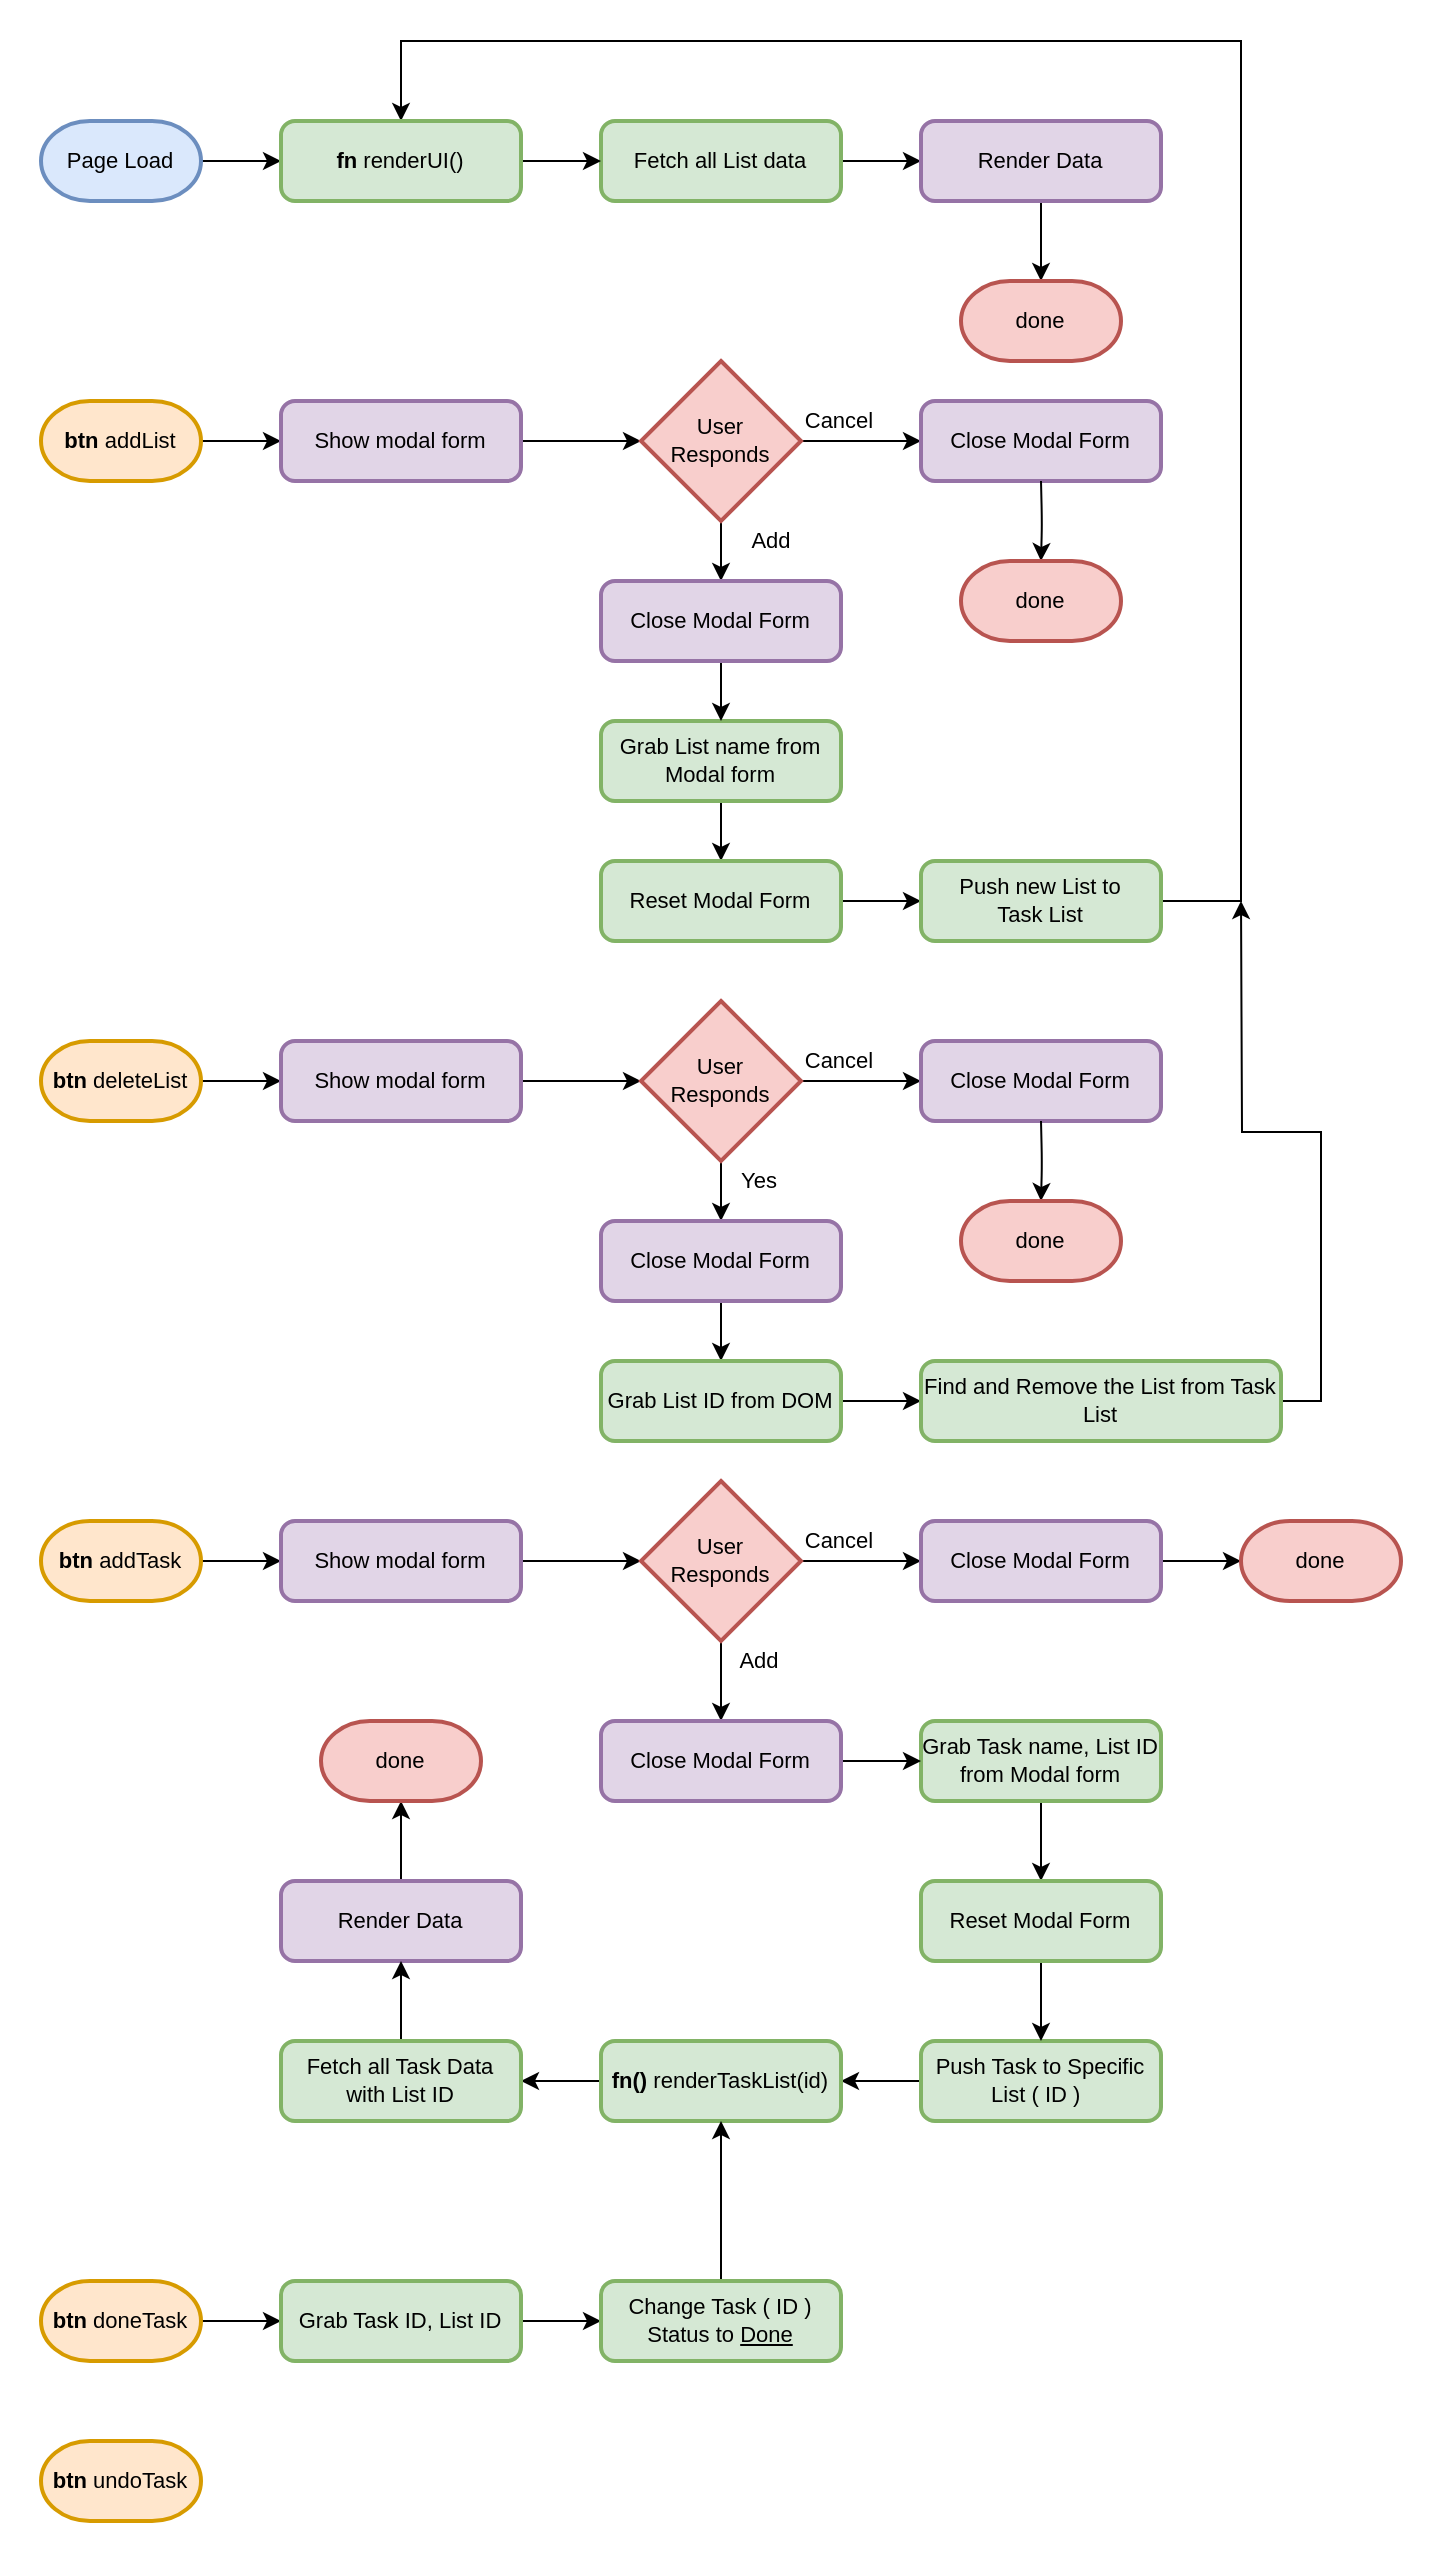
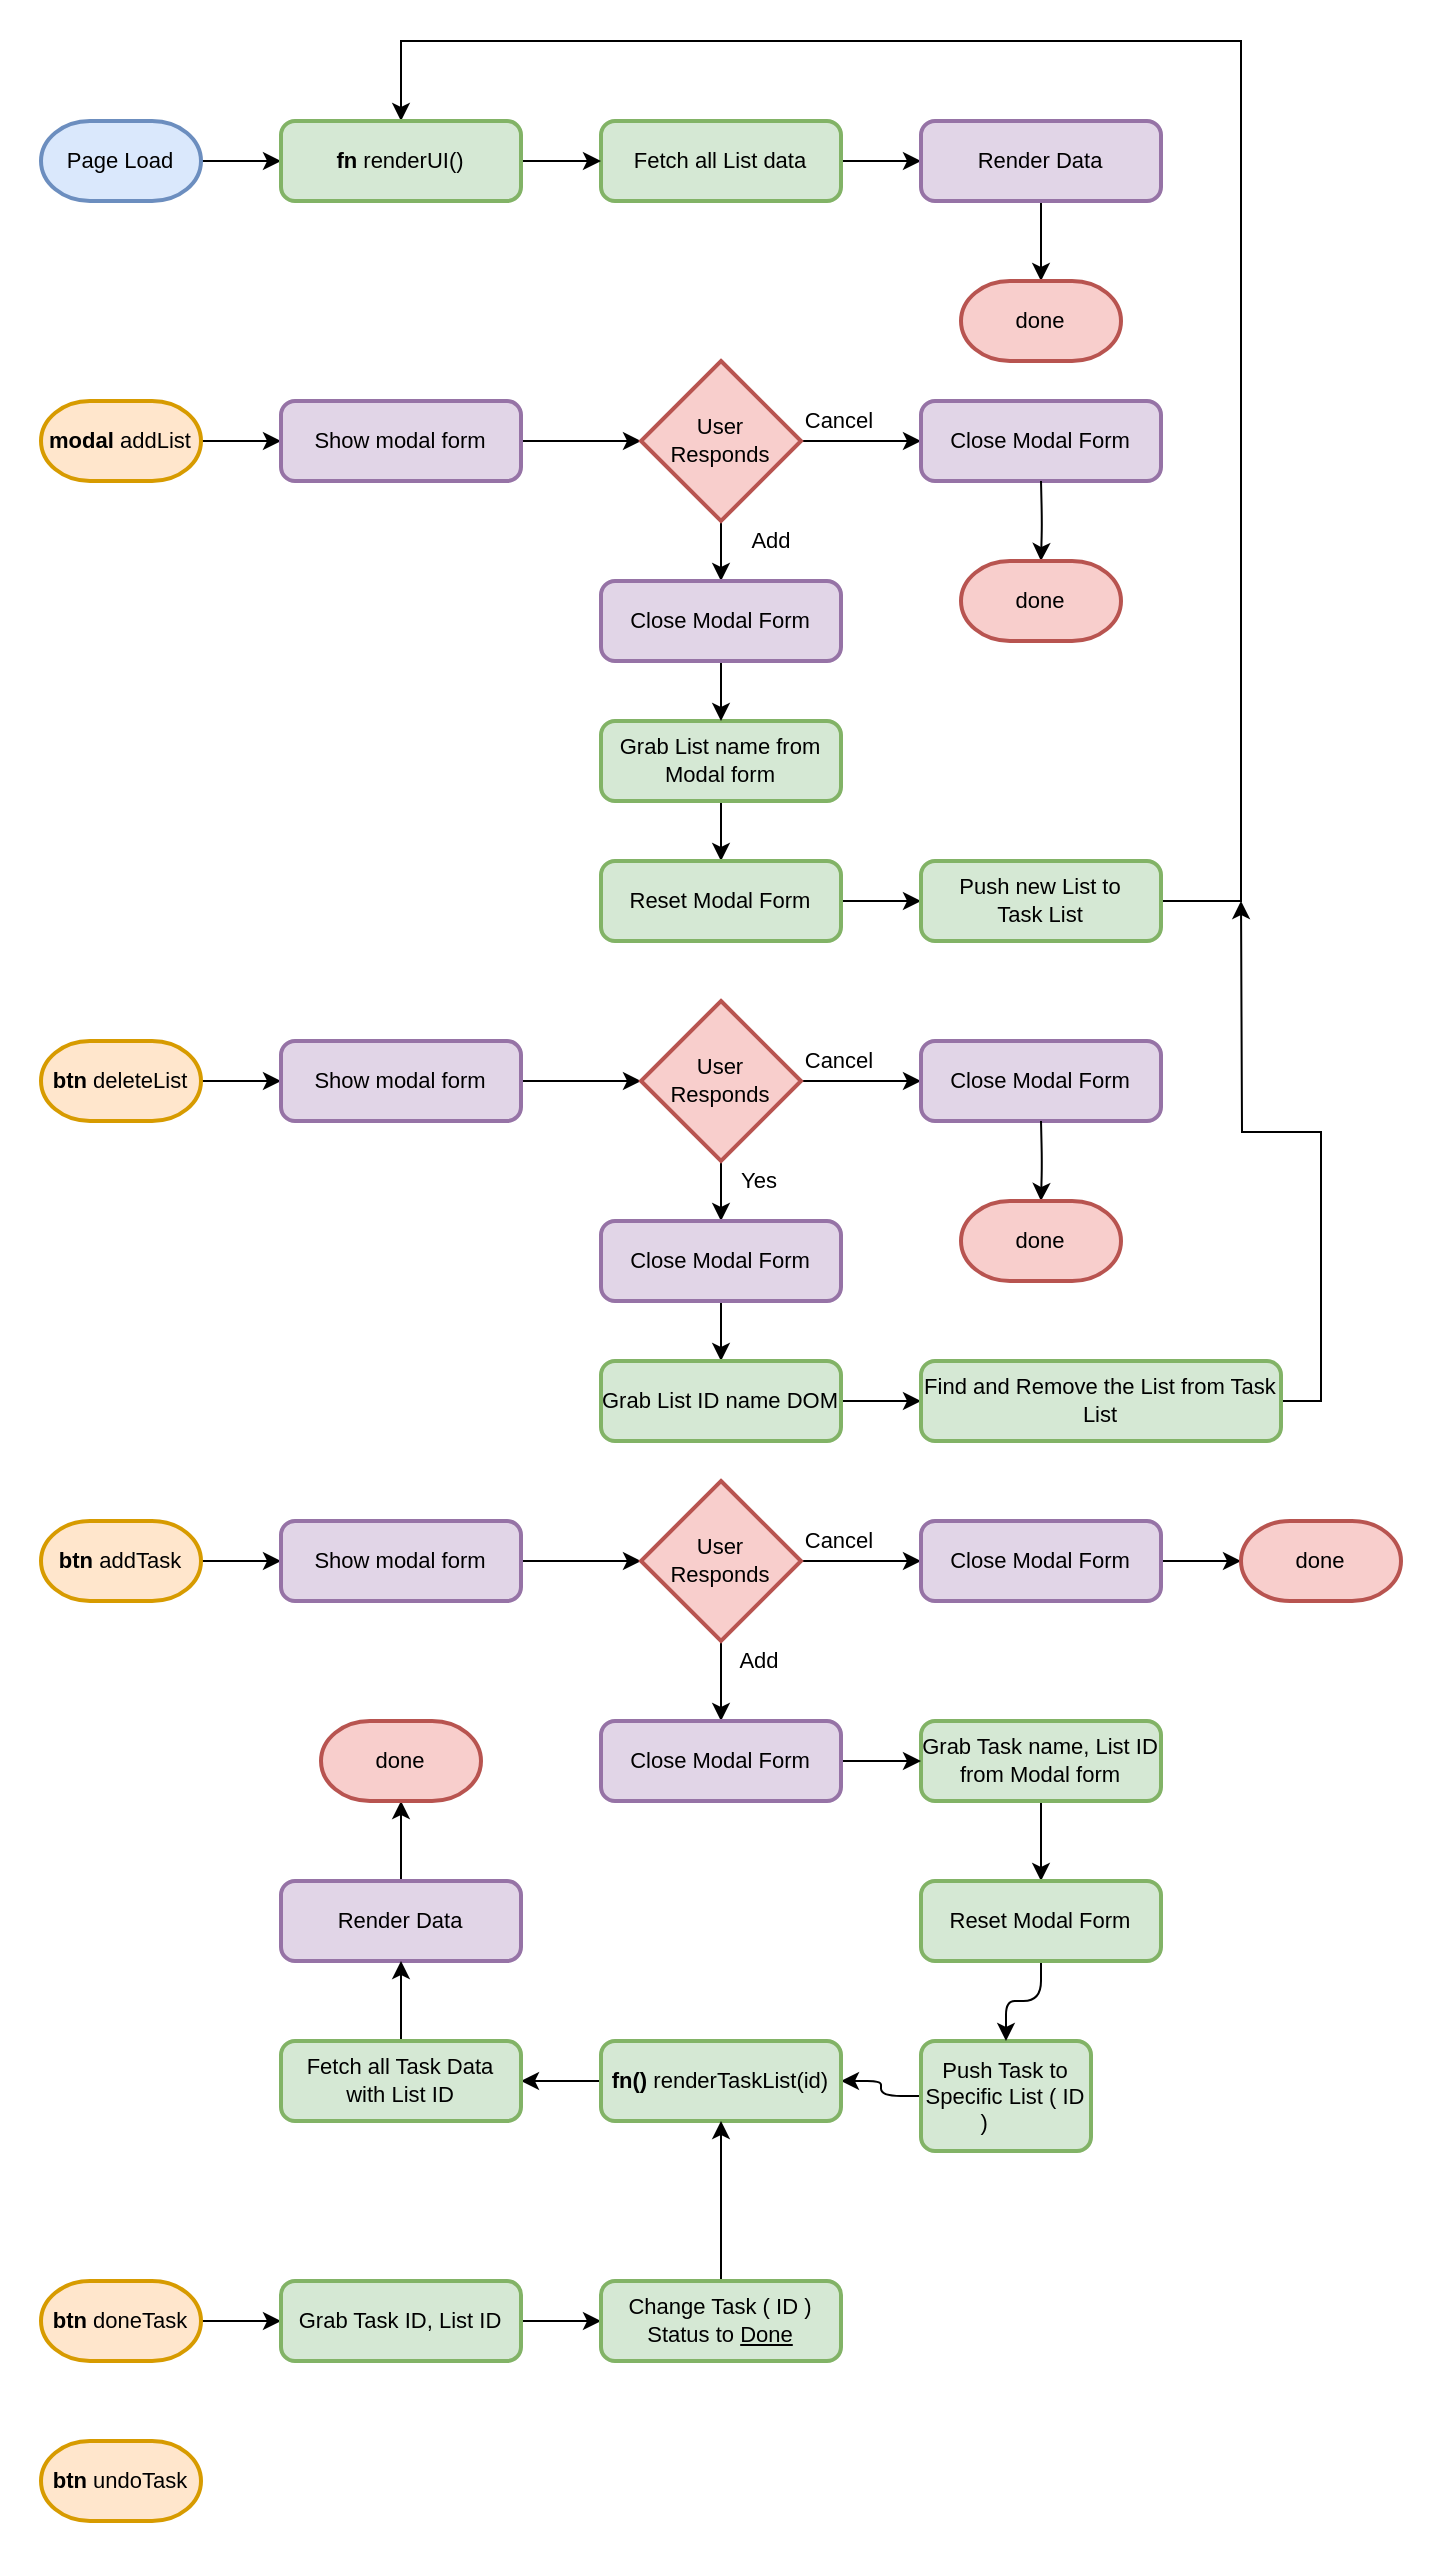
node "btn addList": label "btn addList" -> "modal addList"
node "Grab List ID from DOM": label "Grab List ID from DOM" -> "Grab List ID name DOM"
node "Push Task to Specific List ( ID )": size 240x80 -> 170x110
